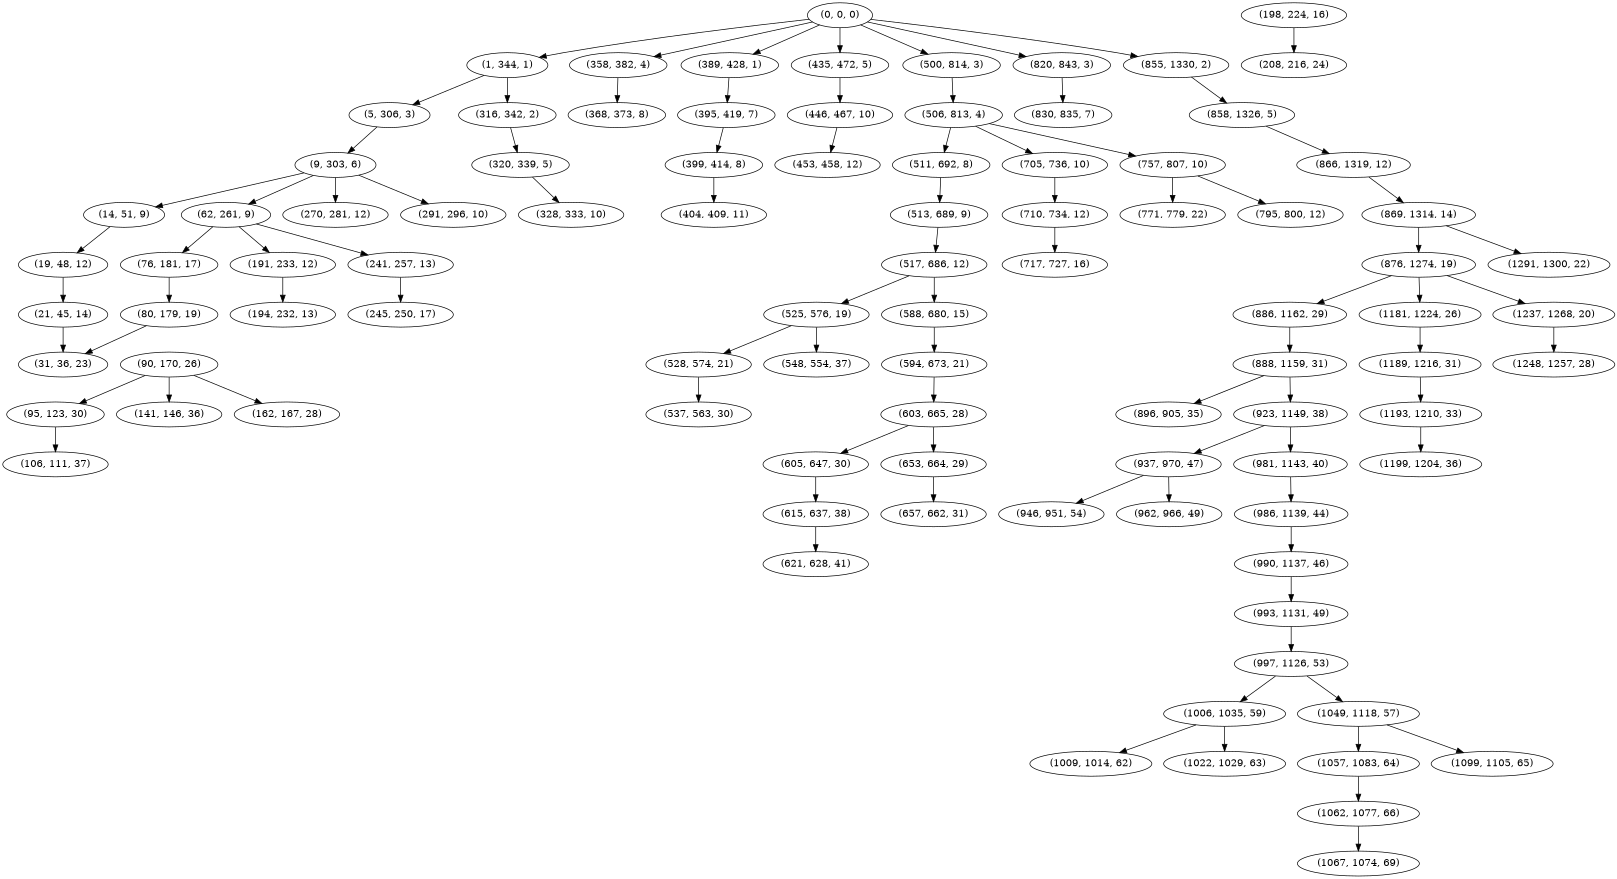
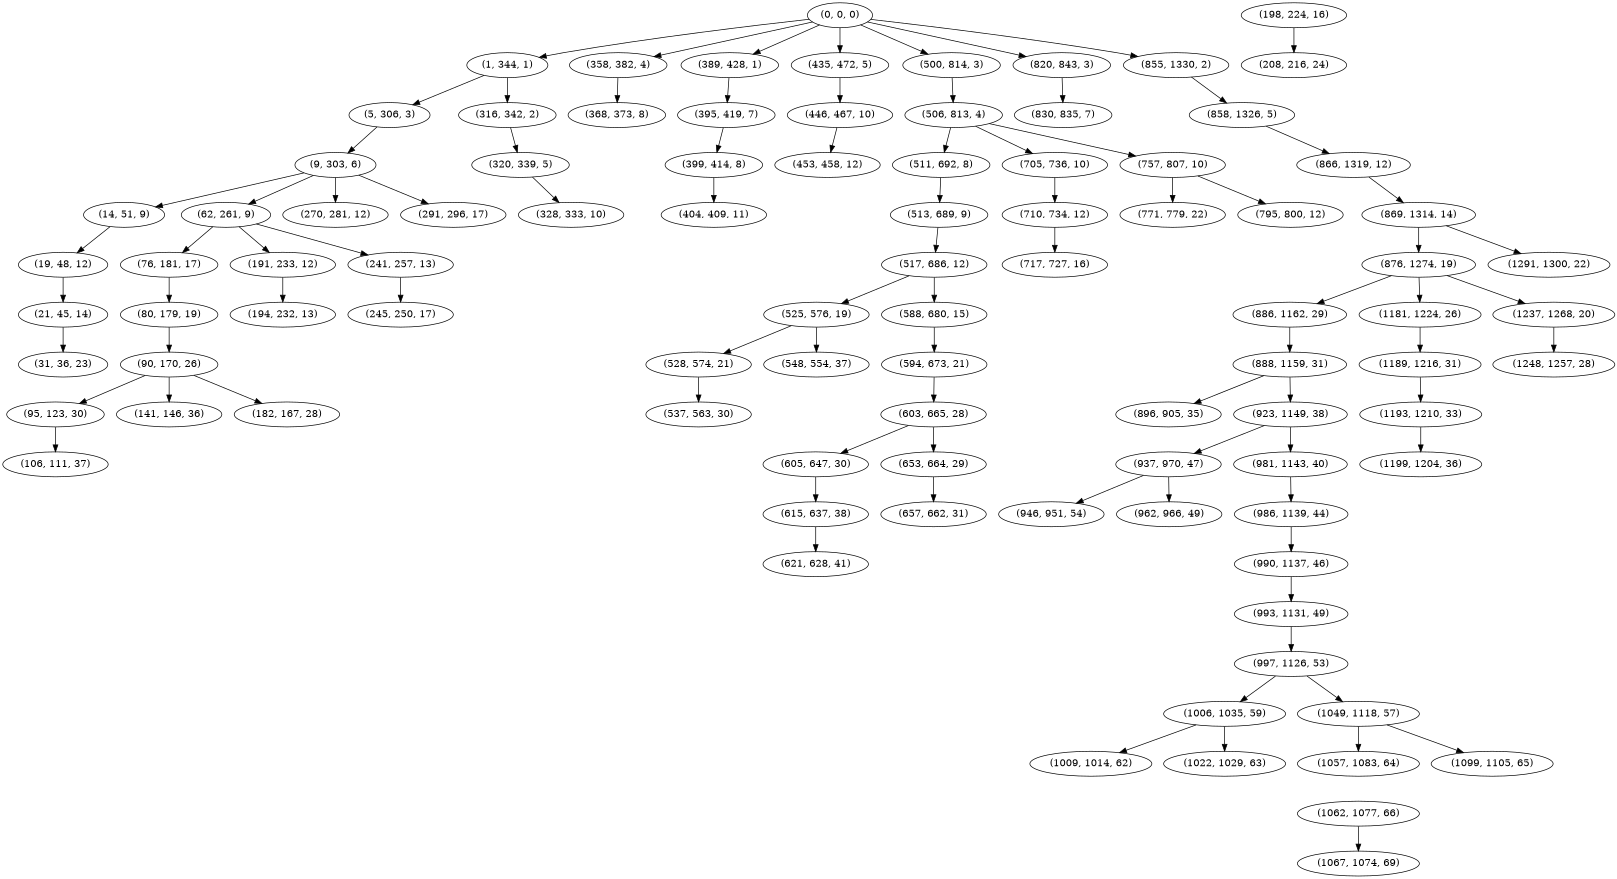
node "(291, 296, 10)": label "(291, 296, 10)" -> "(291, 296, 17)"
edge "(80, 179, 19)" -> "(31, 36, 23)": now "(80, 179, 19)" -> "(90, 170, 26)"
node "(162, 167, 28)": label "(162, 167, 28)" -> "(182, 167, 28)"
edge "(1057, 1083, 64)" -> "(1062, 1077, 66)": removed
